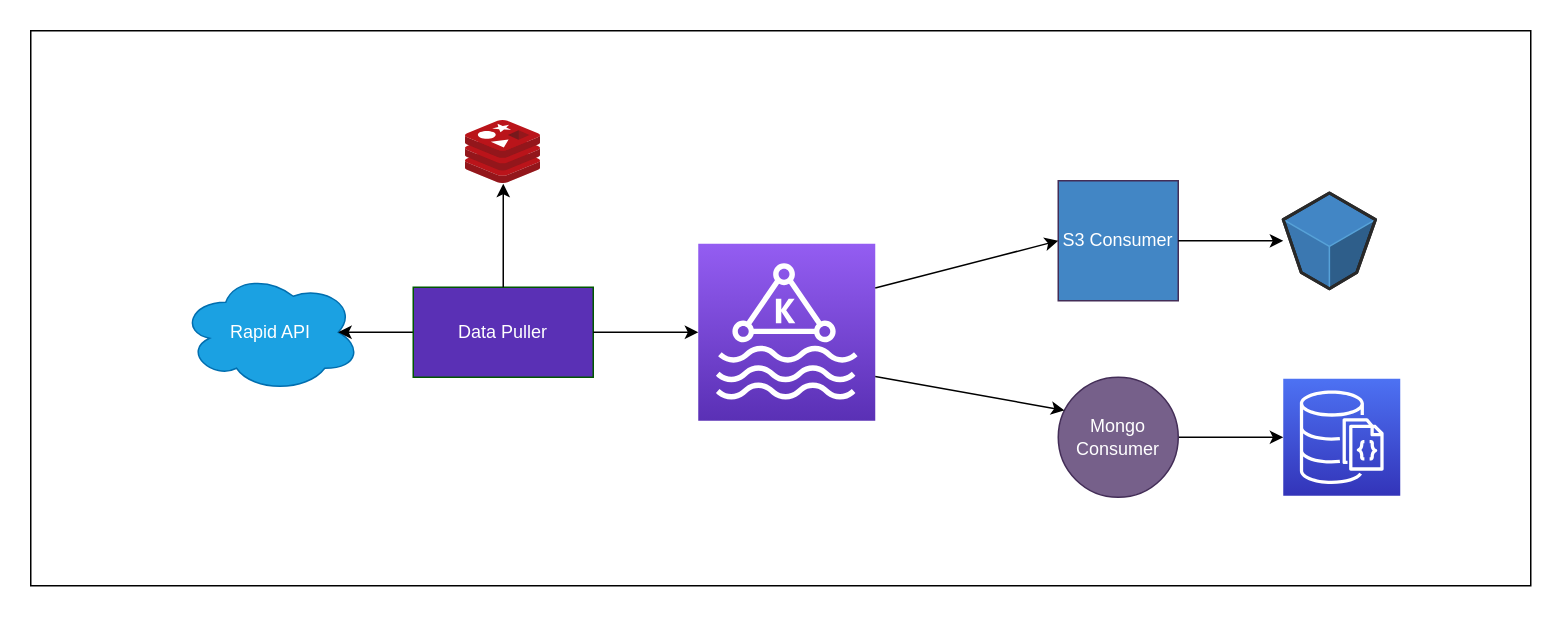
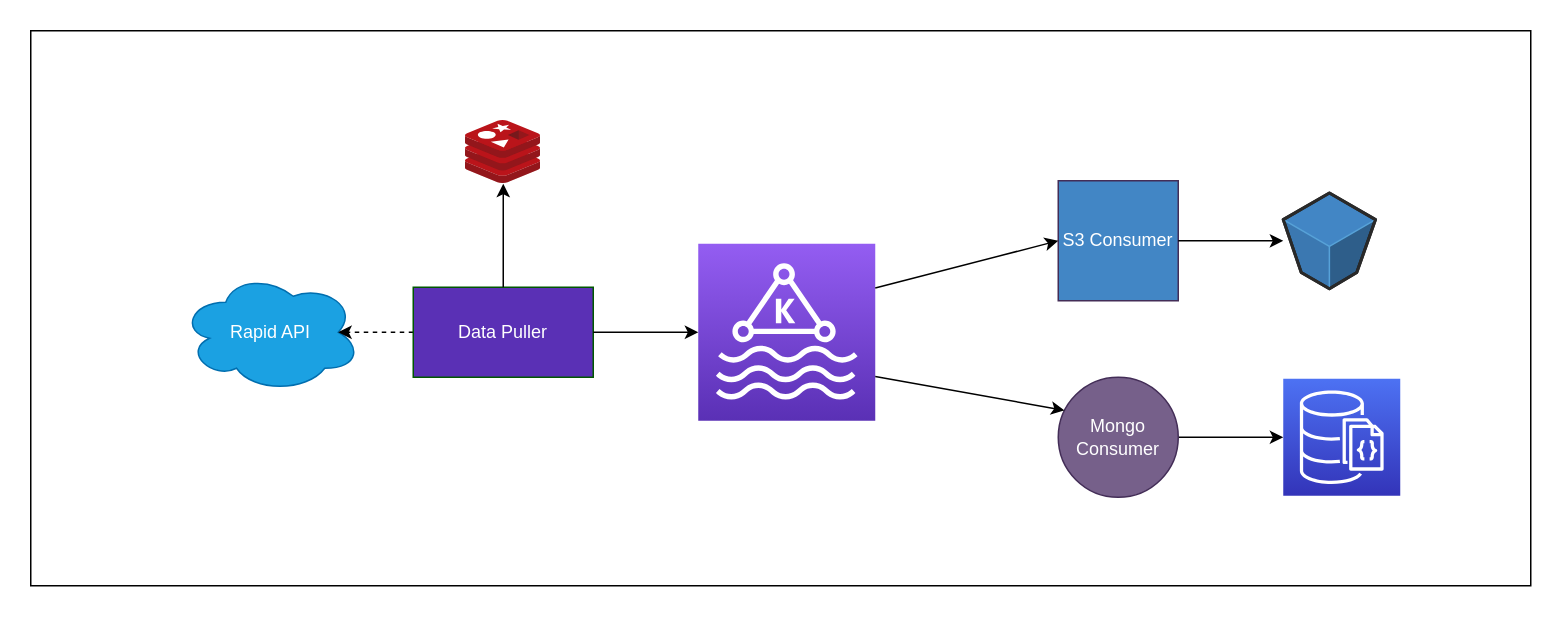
edge "Data Puller" -> "Rapid API": style solid -> dashed
